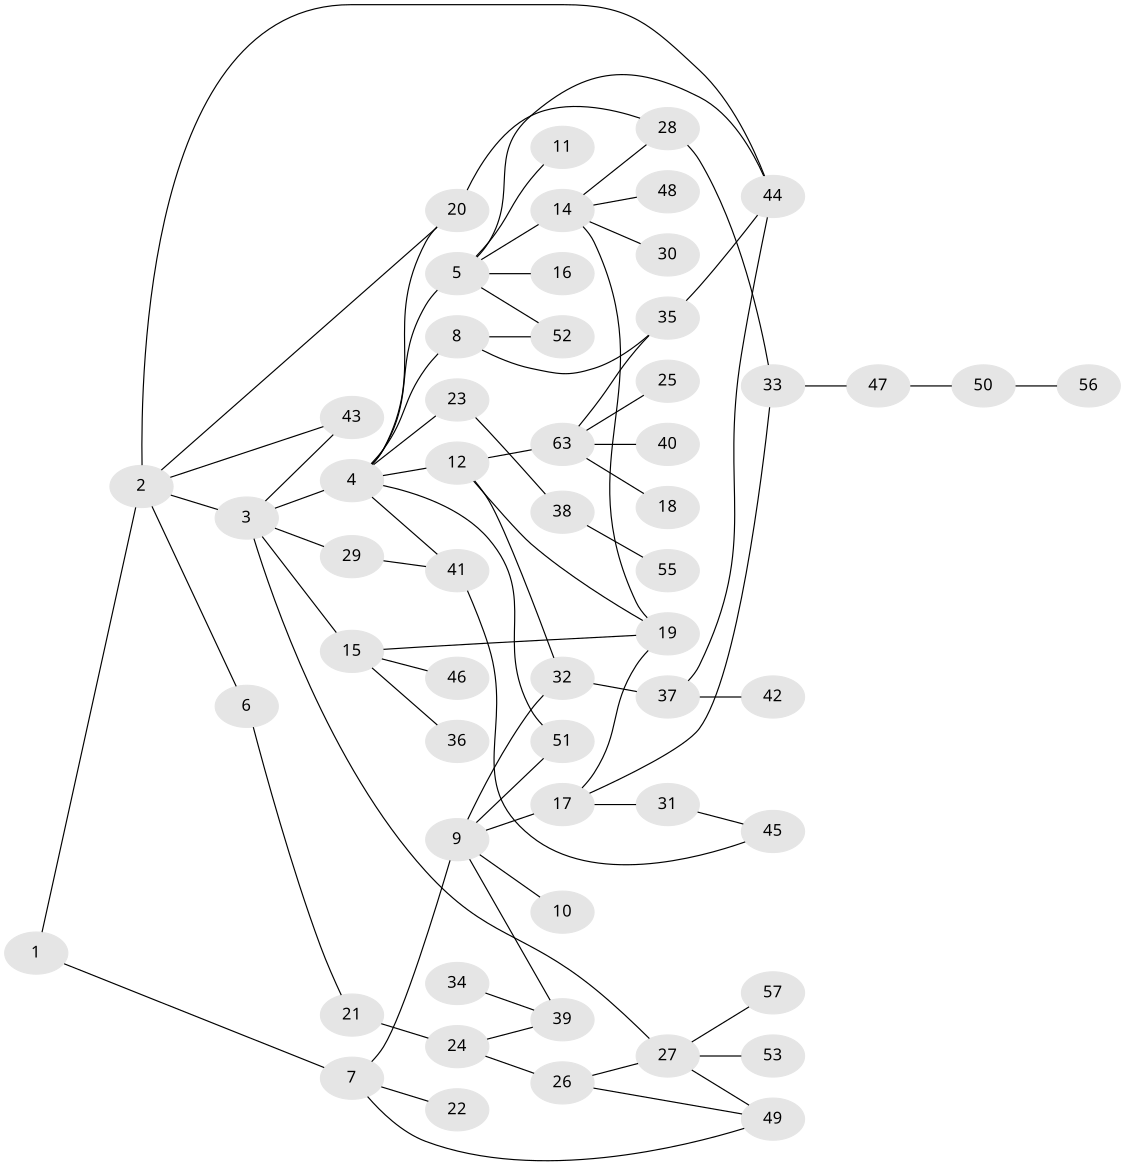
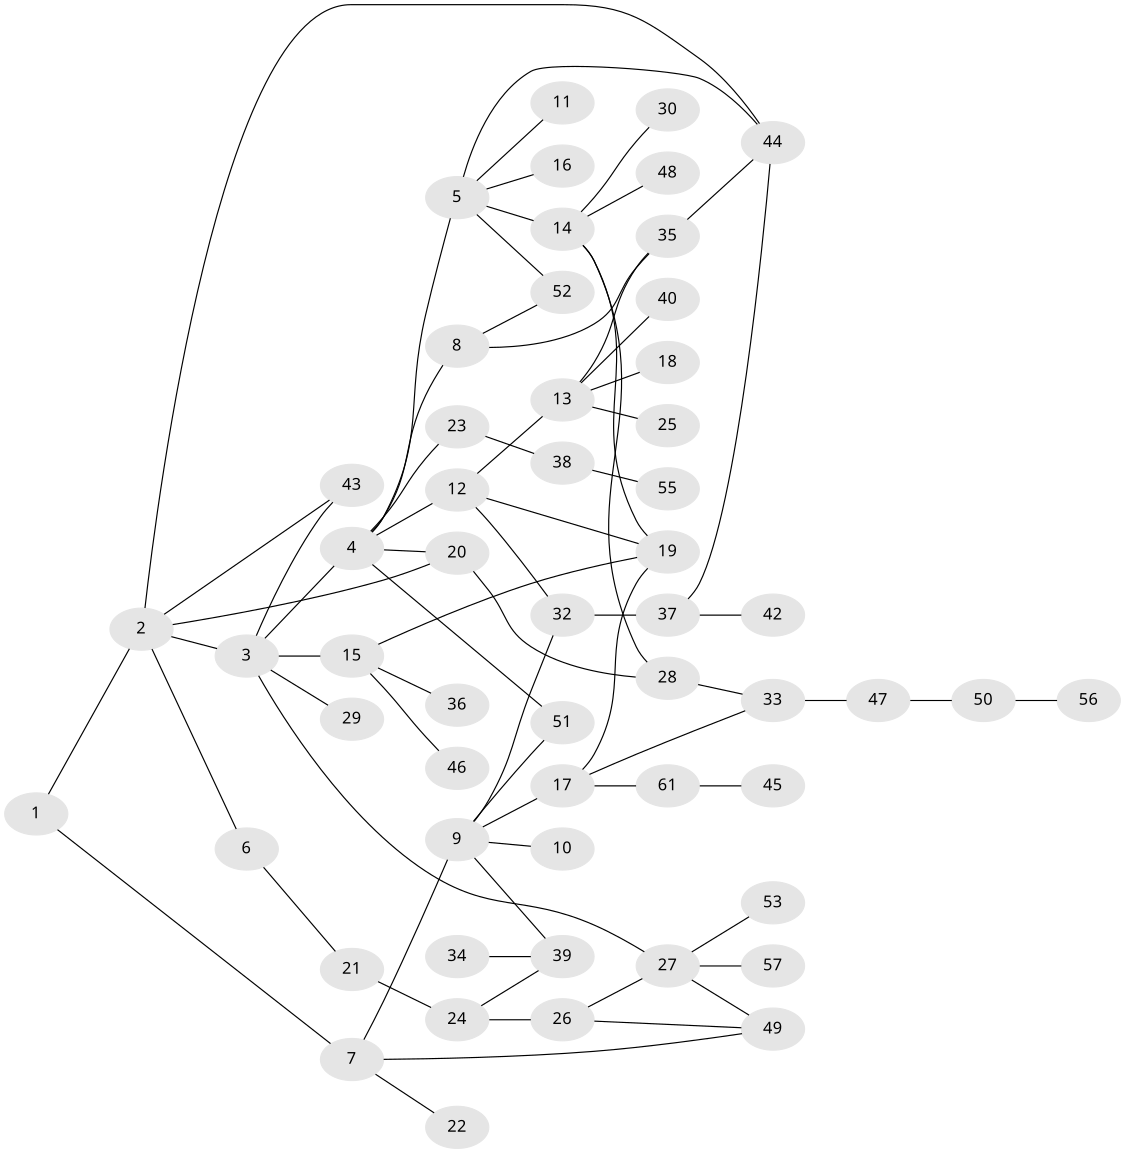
node "63": label "63" -> "13"
node "41": removed
node "31": label "31" -> "61"
